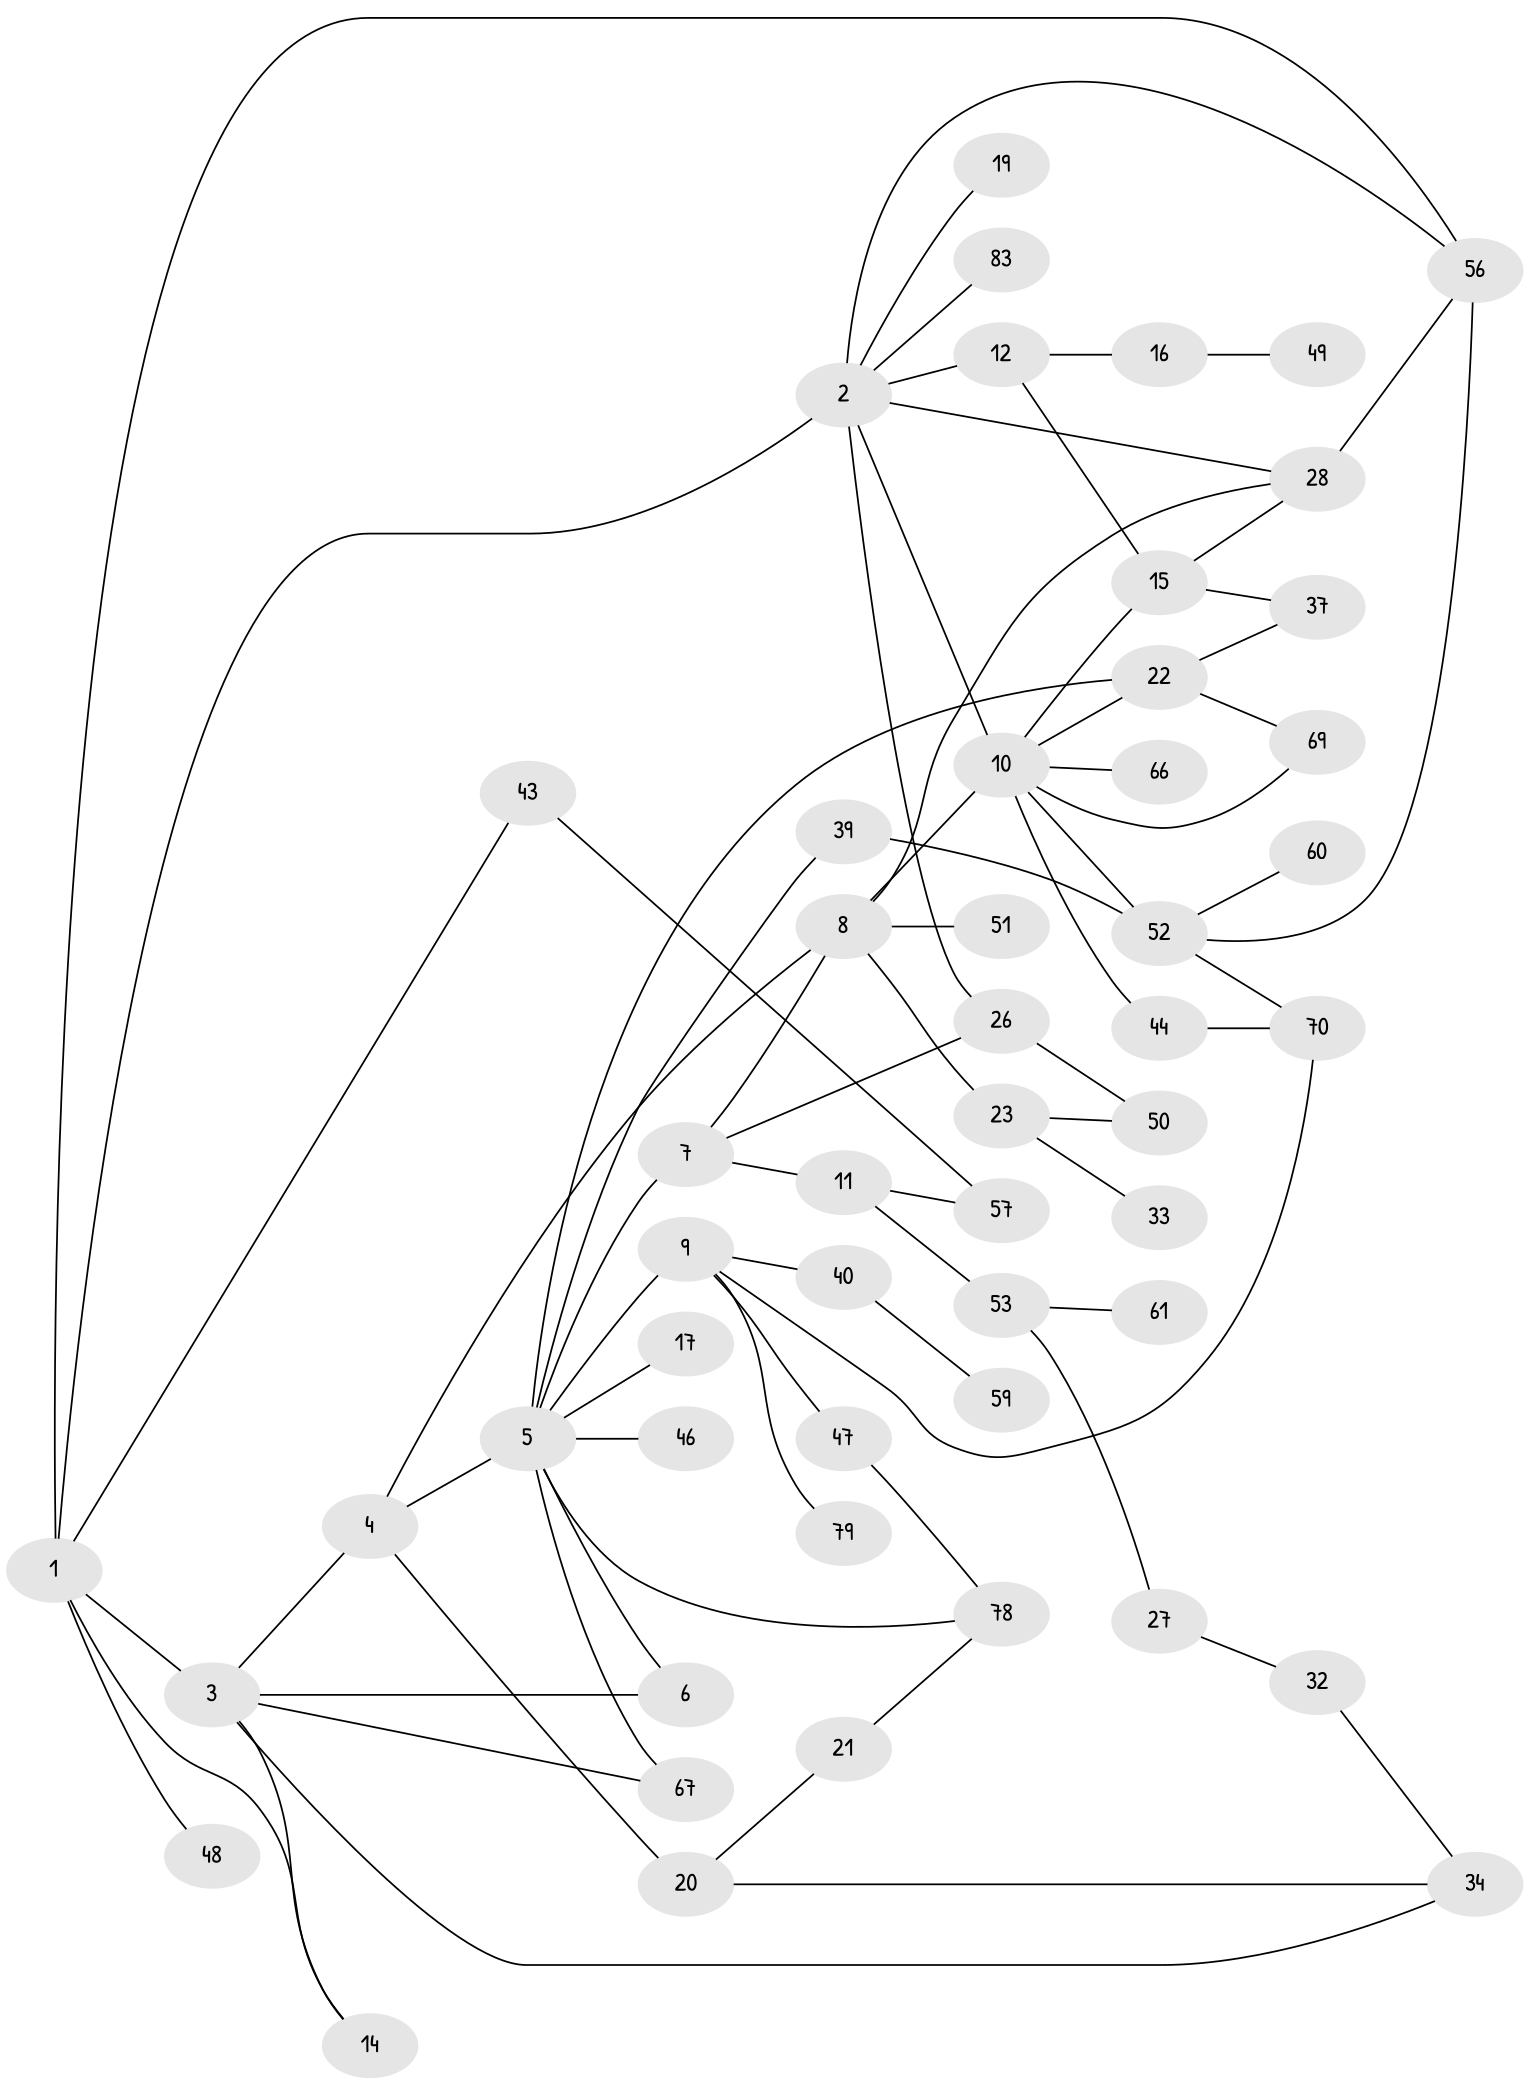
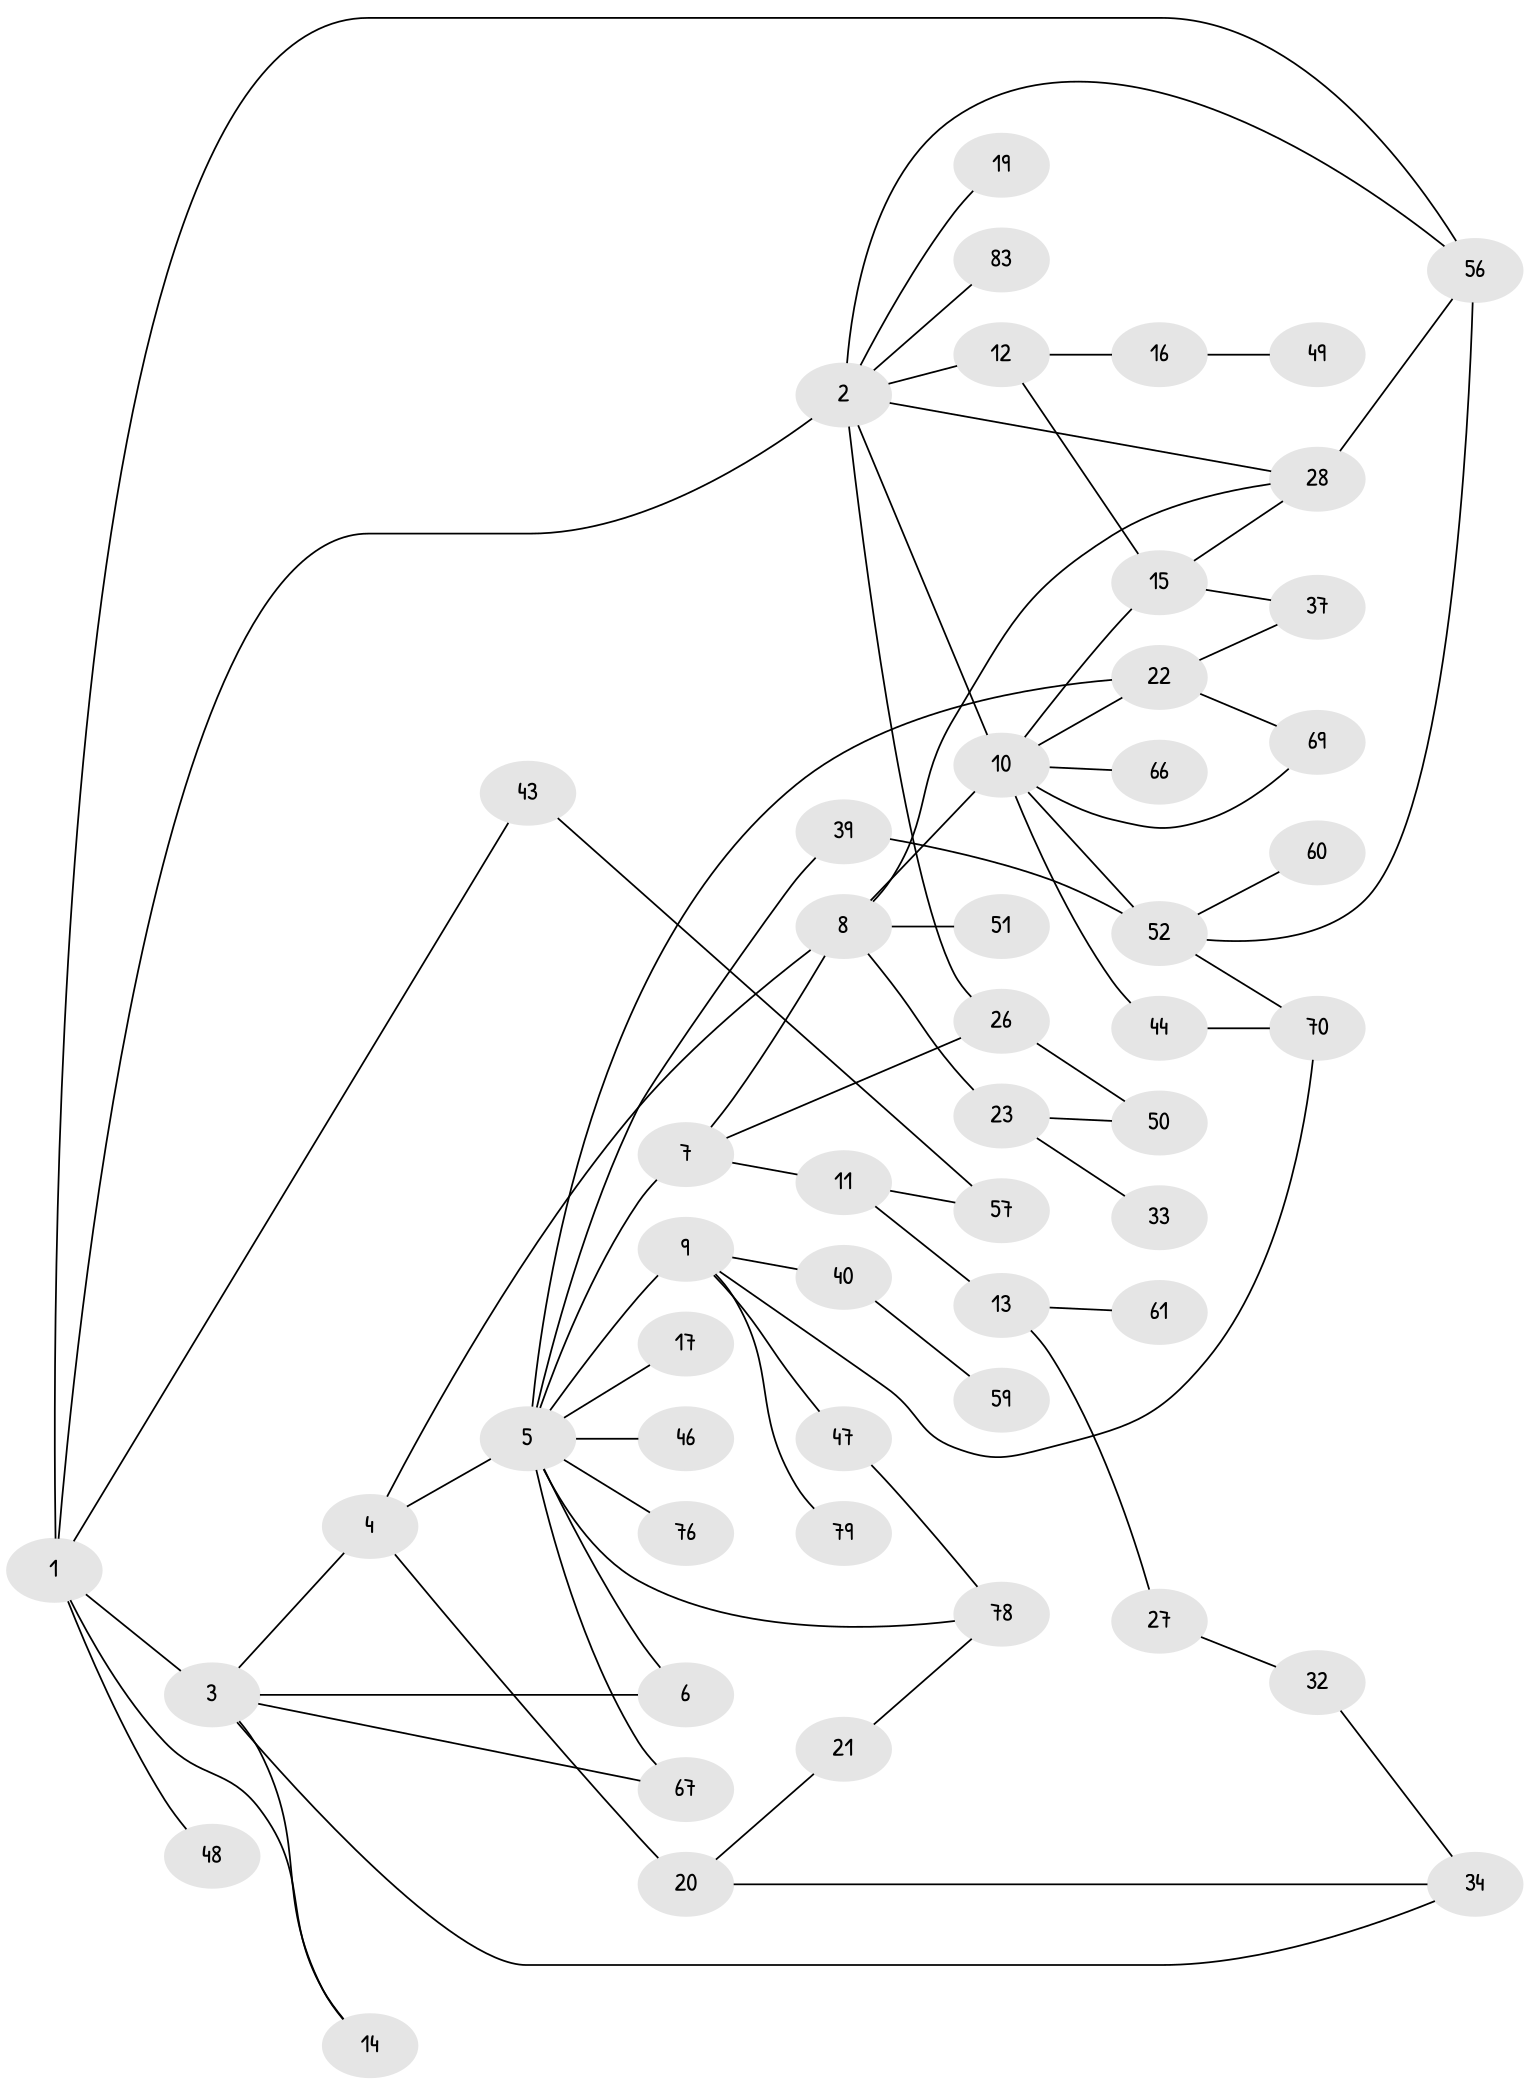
node "53": label "53" -> "13"
node "76": added
